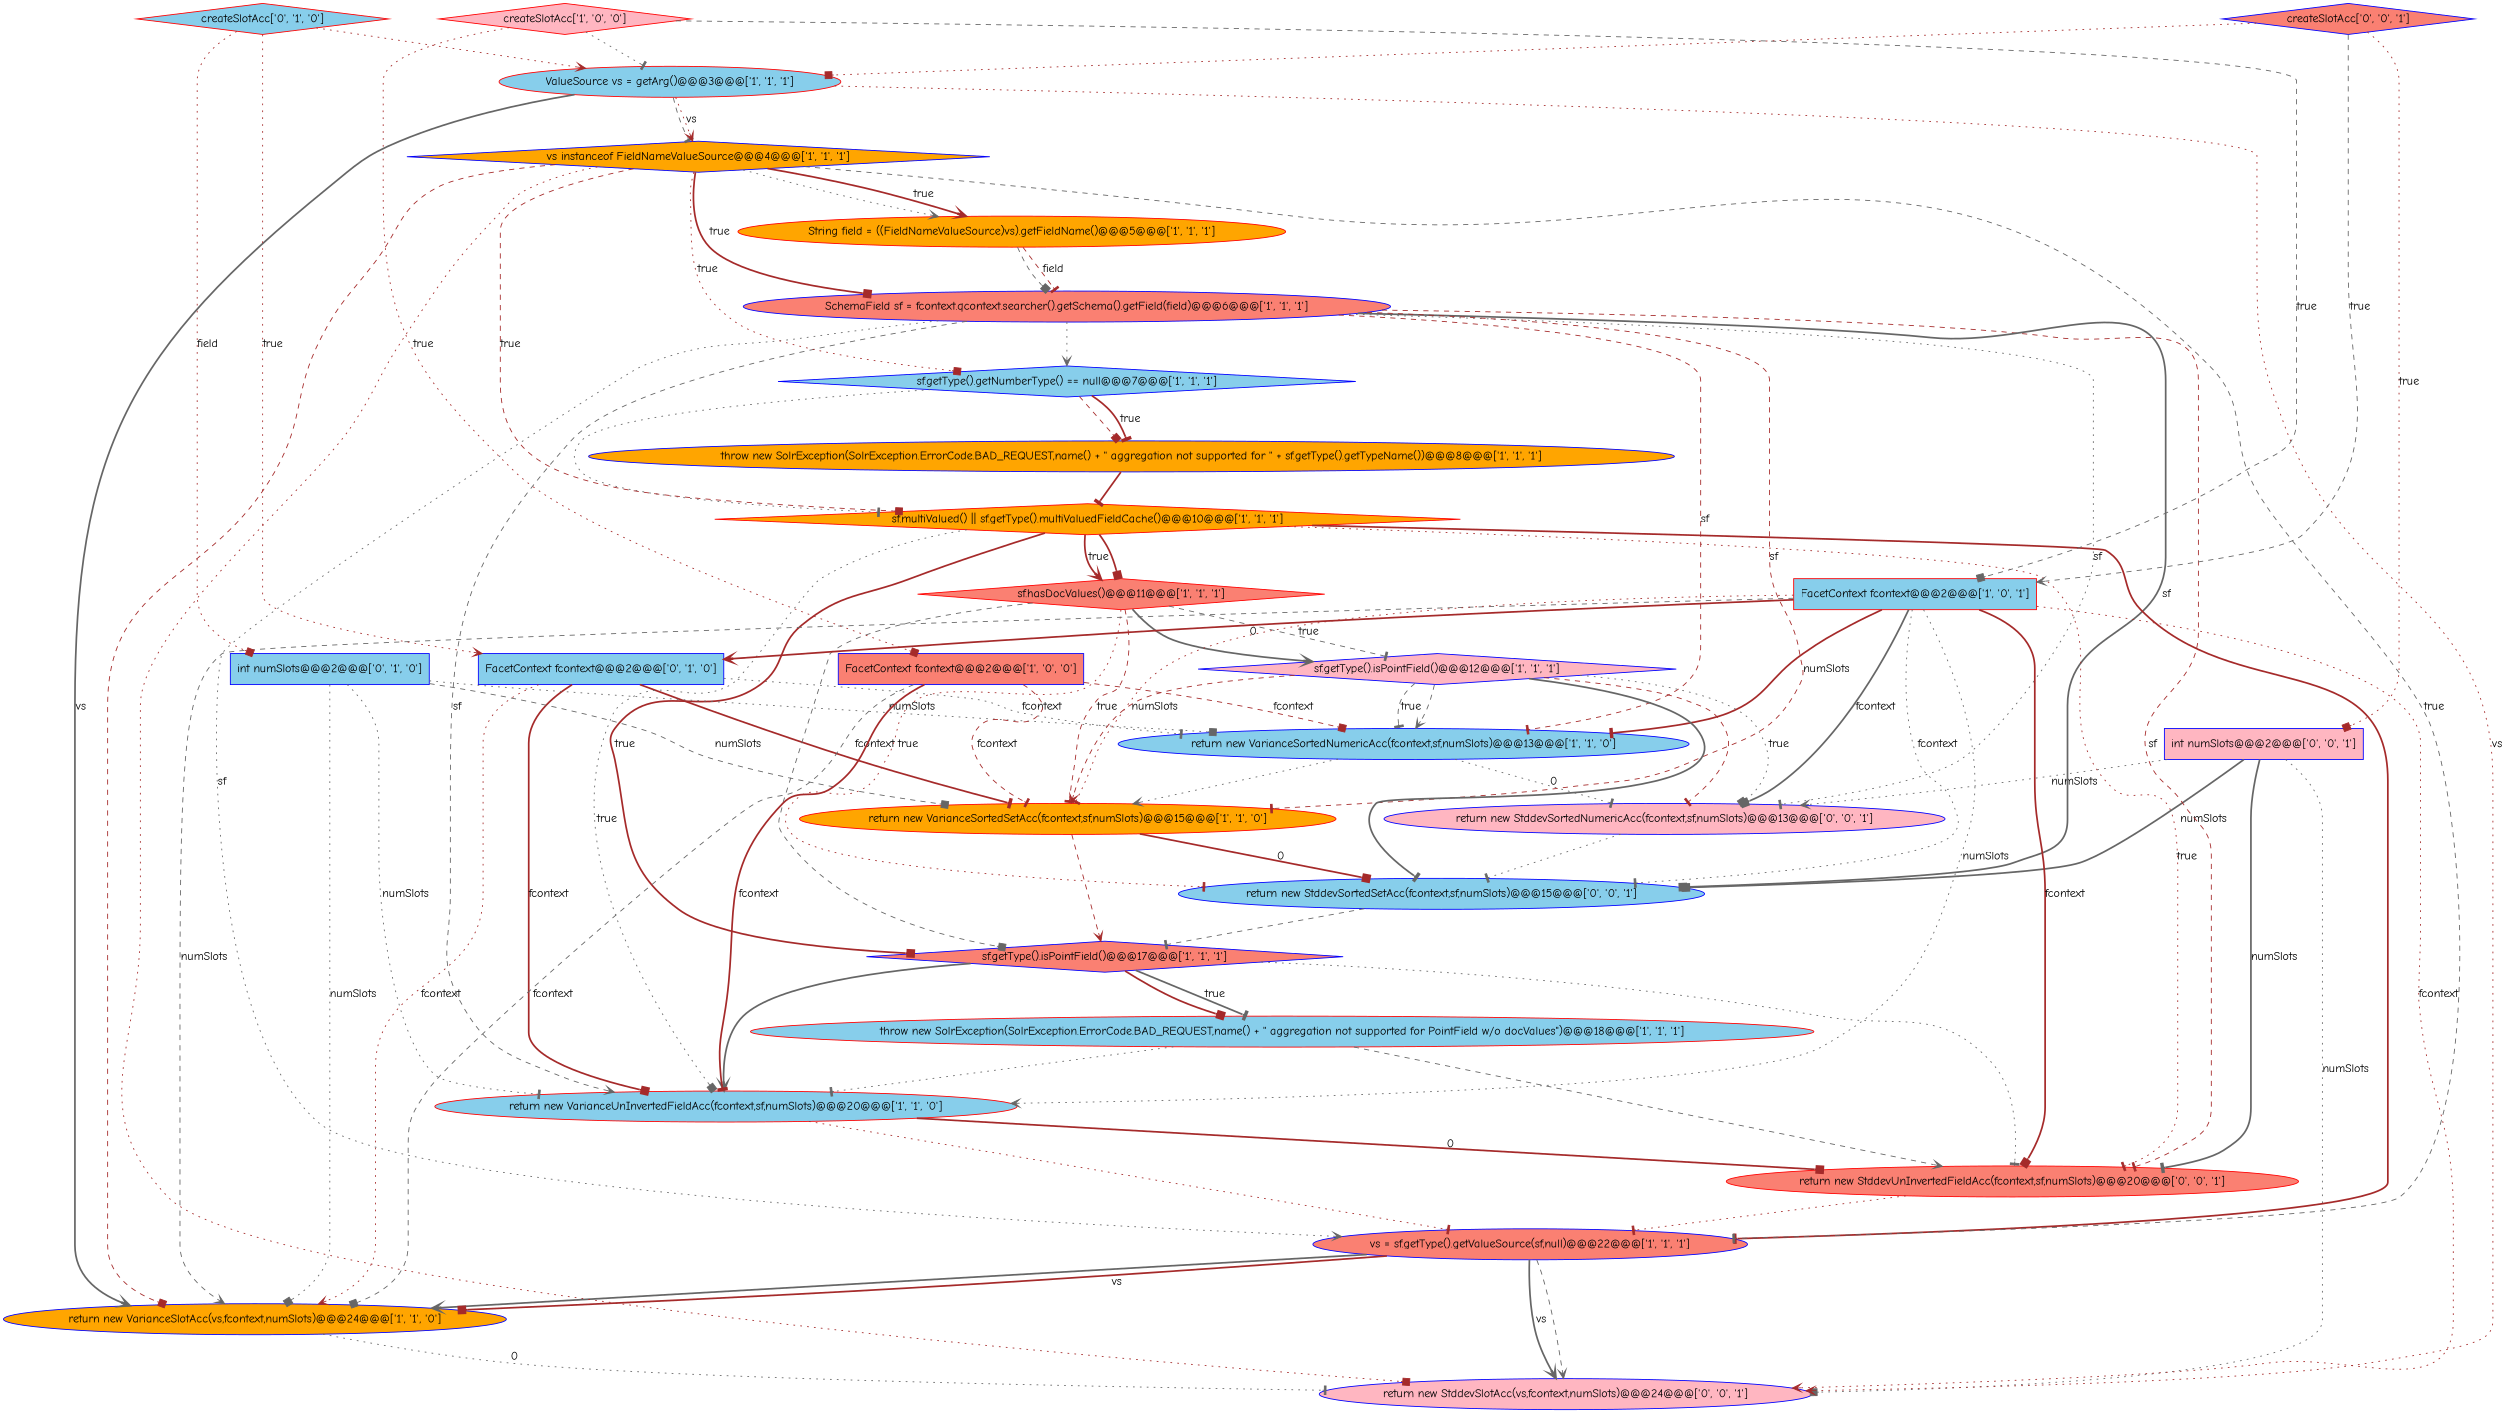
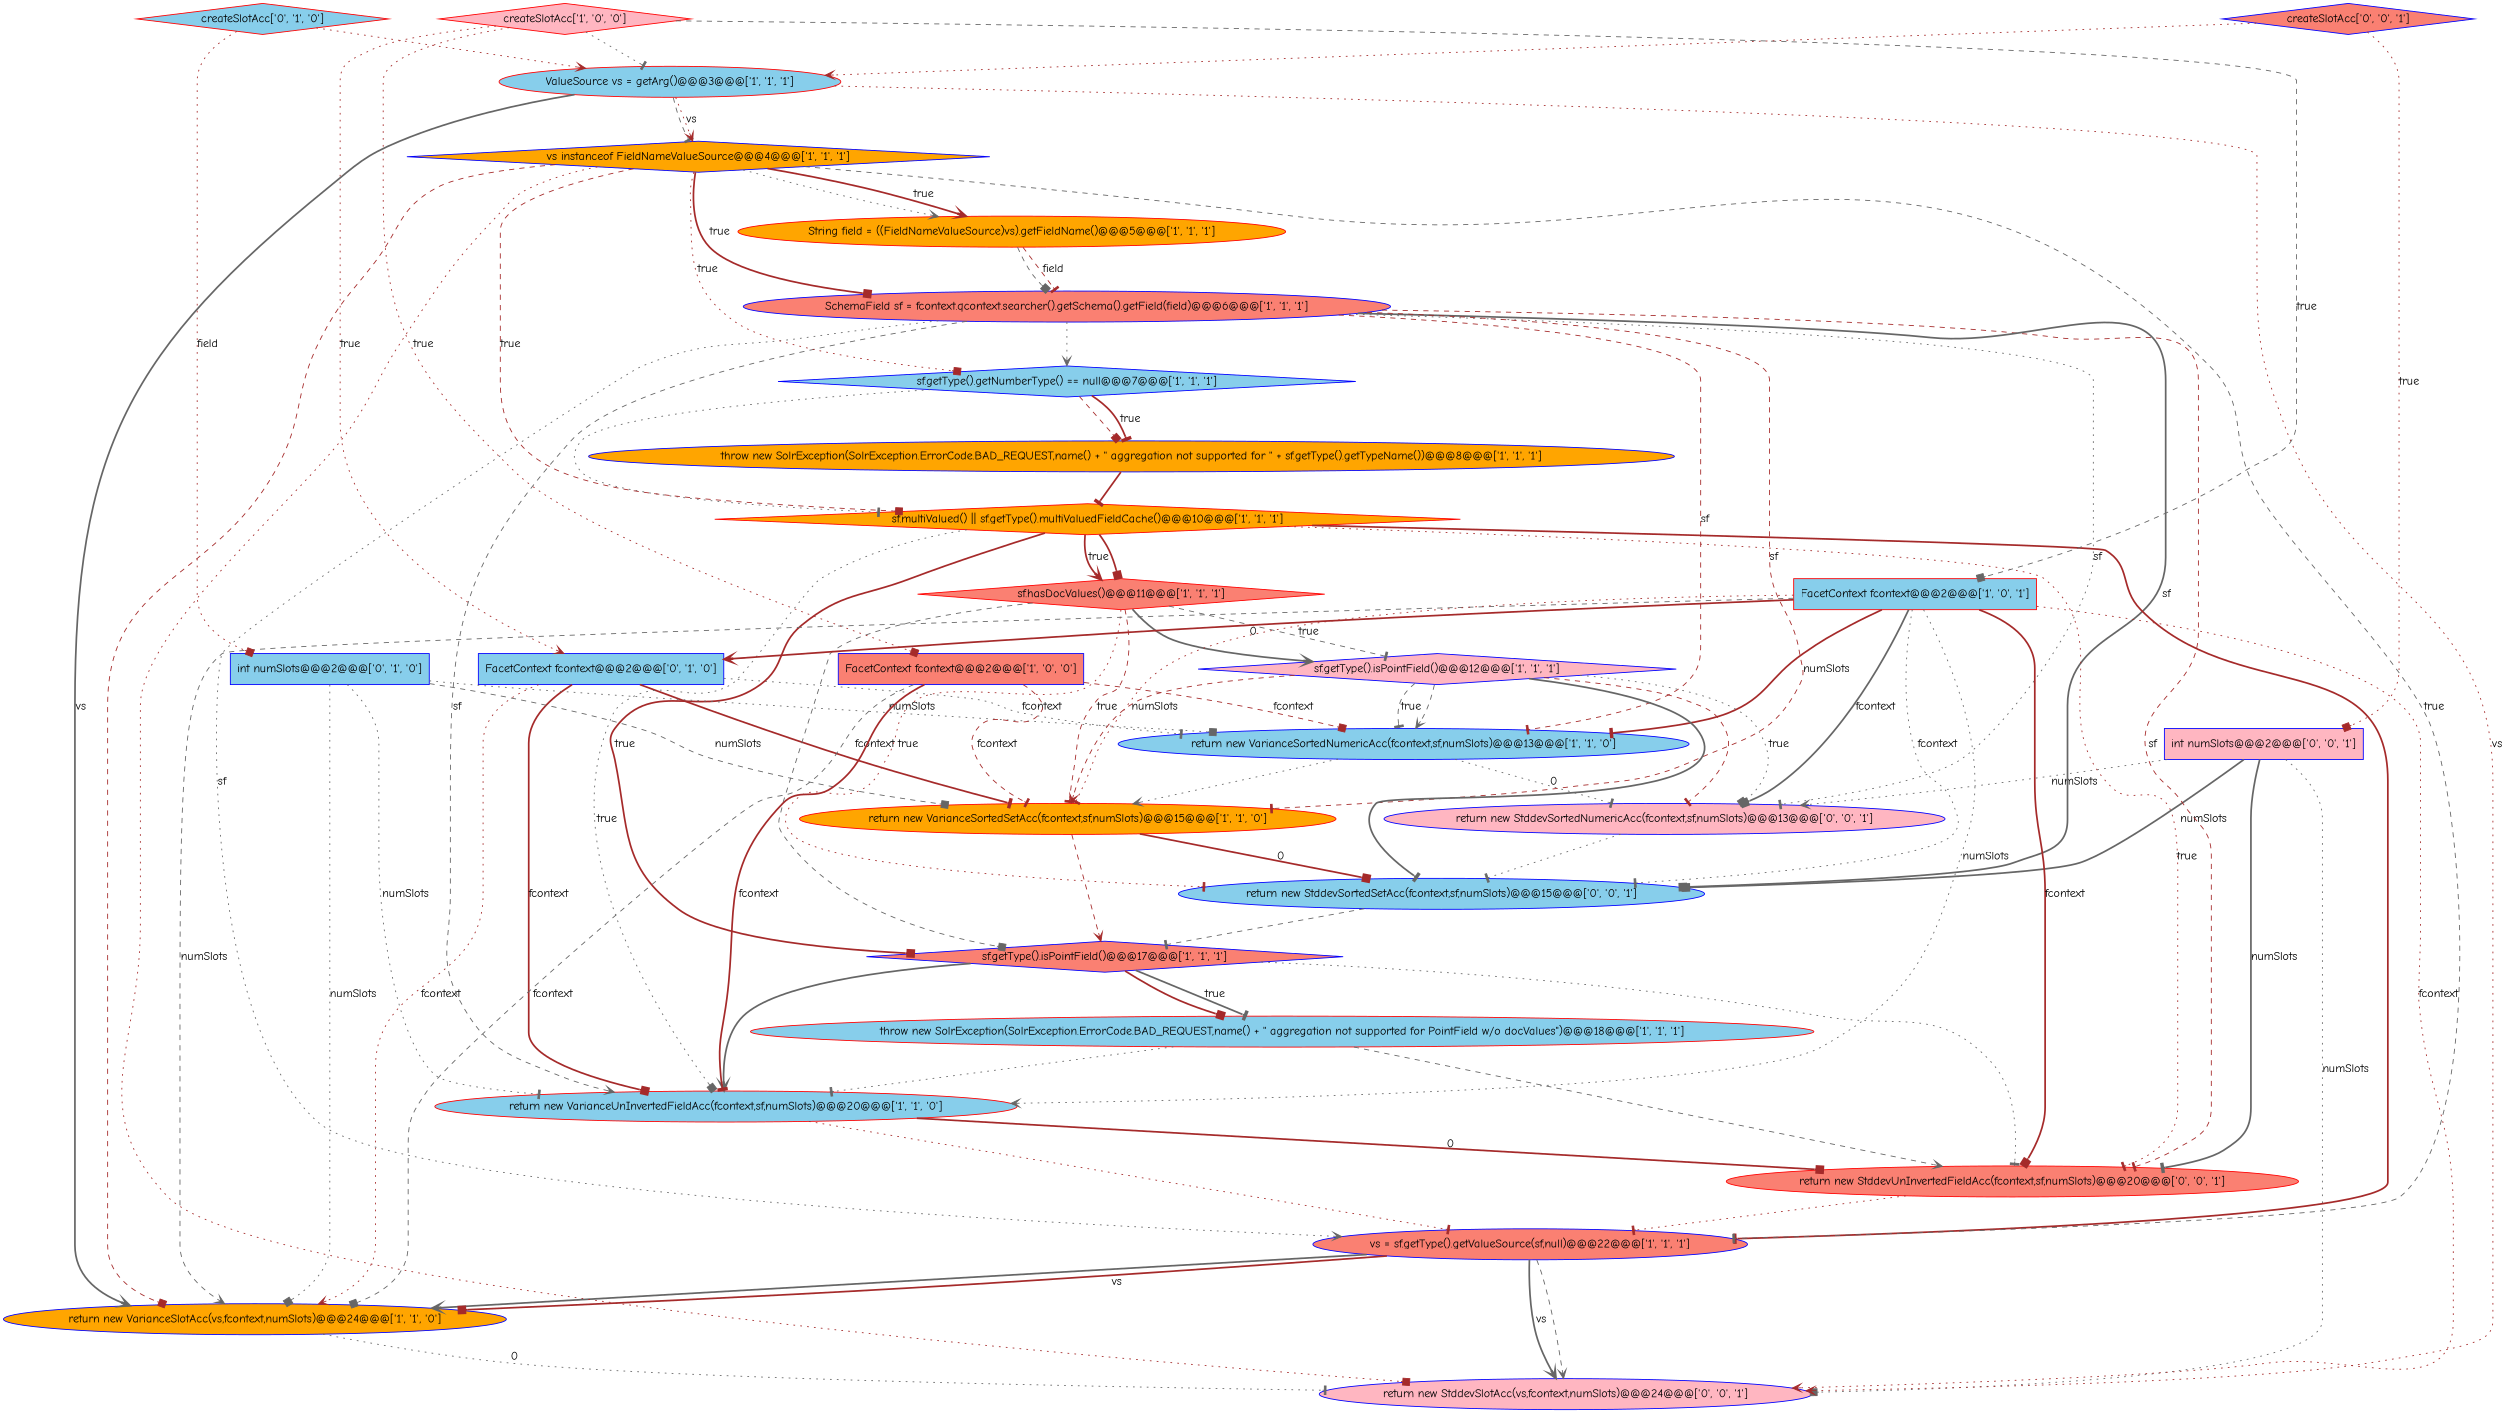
edge "createSlotAcc['0', '0', '1']" -> "ValueSource vs = getArg()@@@3@@@['1', '1', '1']": arrowhead box -> vee
edge "createSlotAcc['0', '0', '1']" -> "FacetContext fcontext@@@2@@@['1', '0', '1']": removed, label "true"
edge "createSlotAcc['0', '1', '0']" -> "FacetContext fcontext@@@2@@@['0', '1', '0']": now "createSlotAcc['1', '0', '0']" -> "FacetContext fcontext@@@2@@@['0', '1', '0']"
